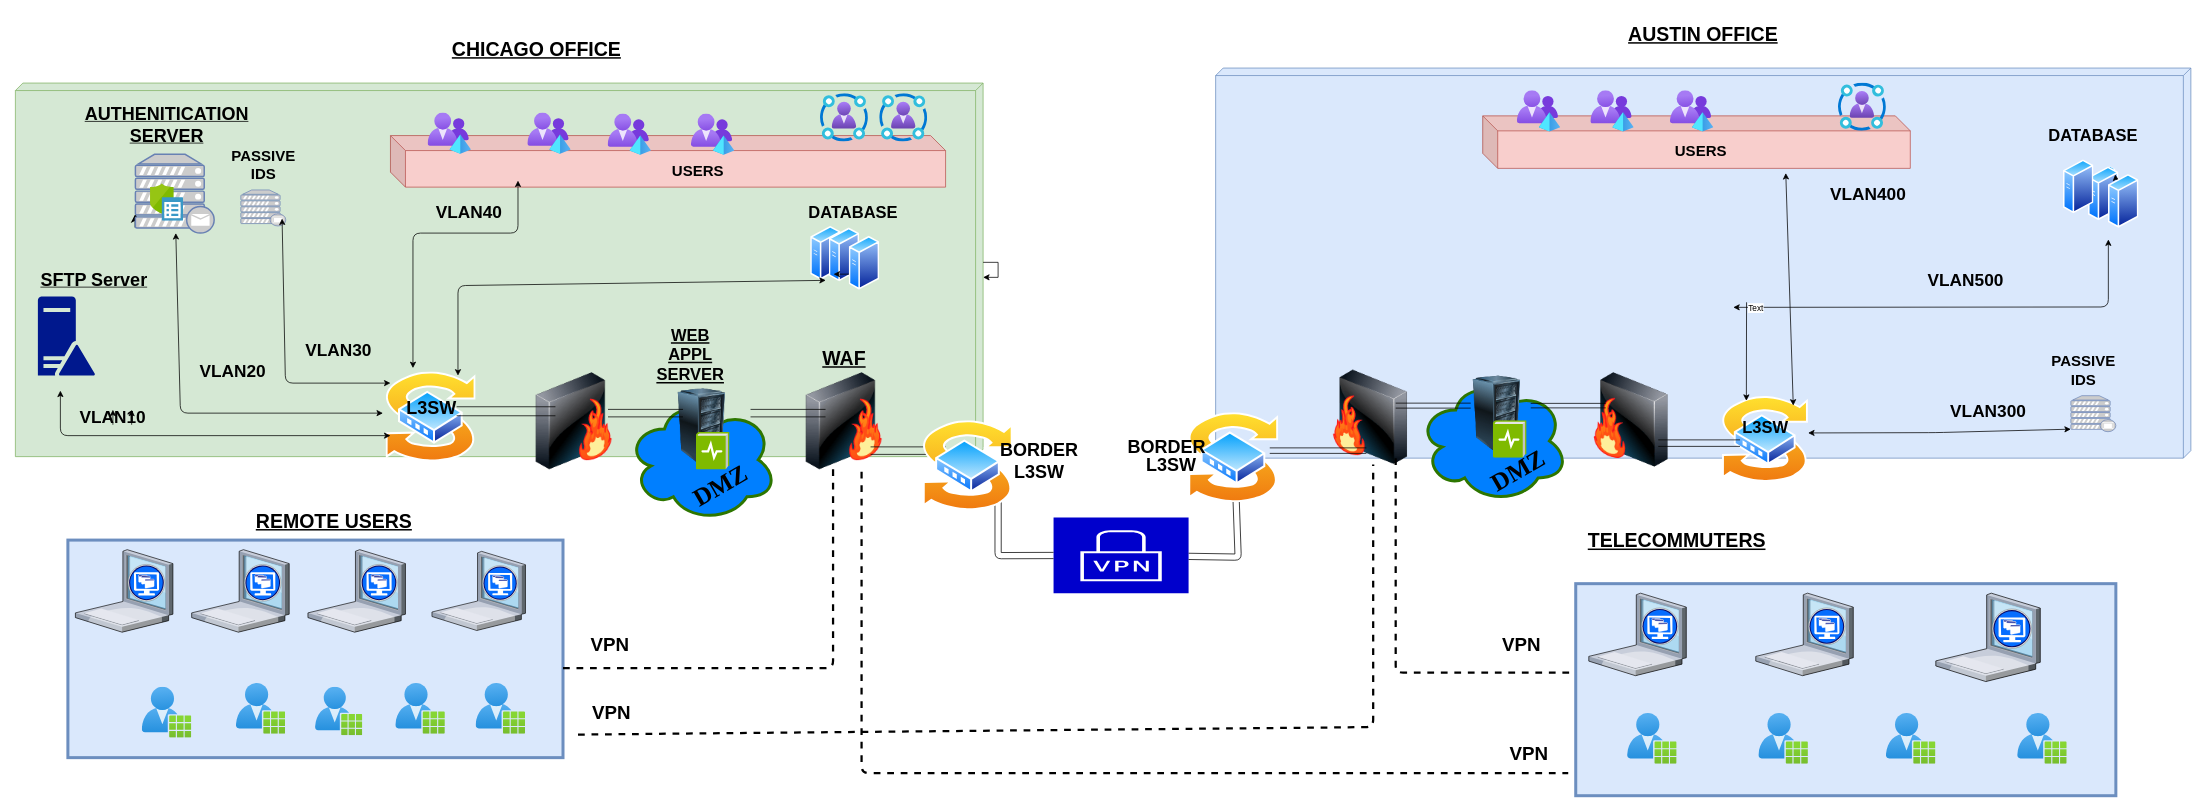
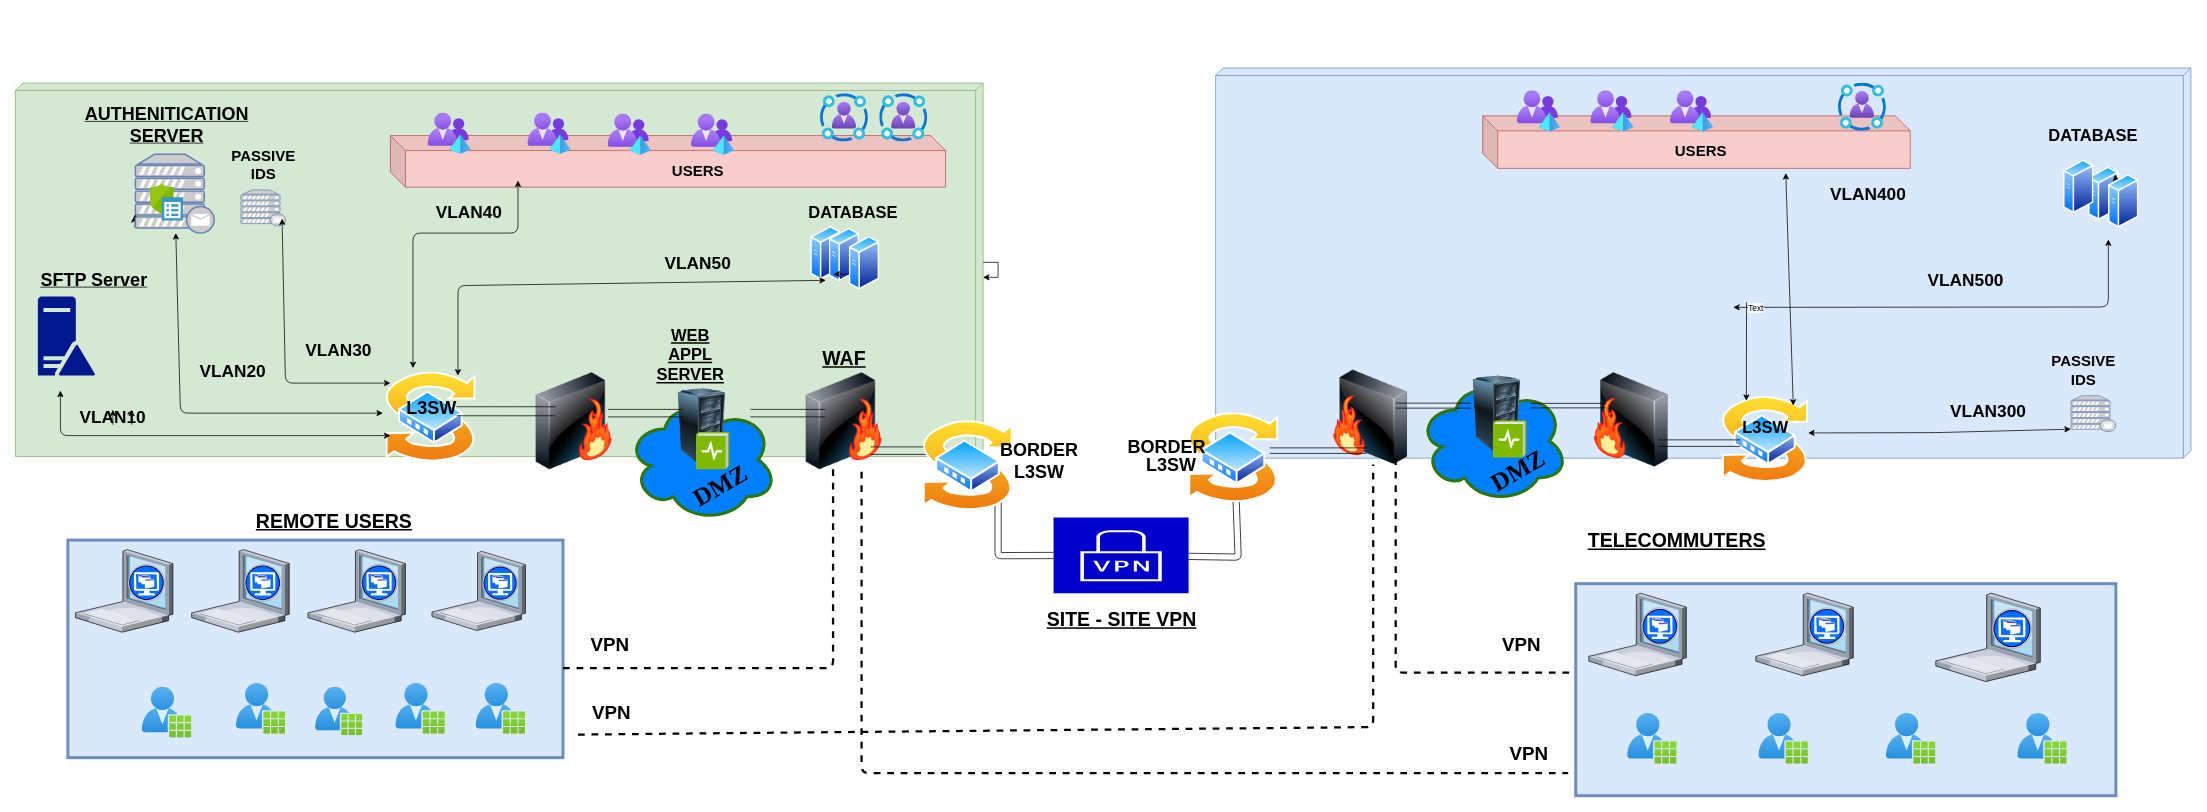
node "AUSTIN OFFICE": removed
node "CHICAGO OFFICE": removed
node "VLAN50": added
node "SITE - SITE VPN": added
